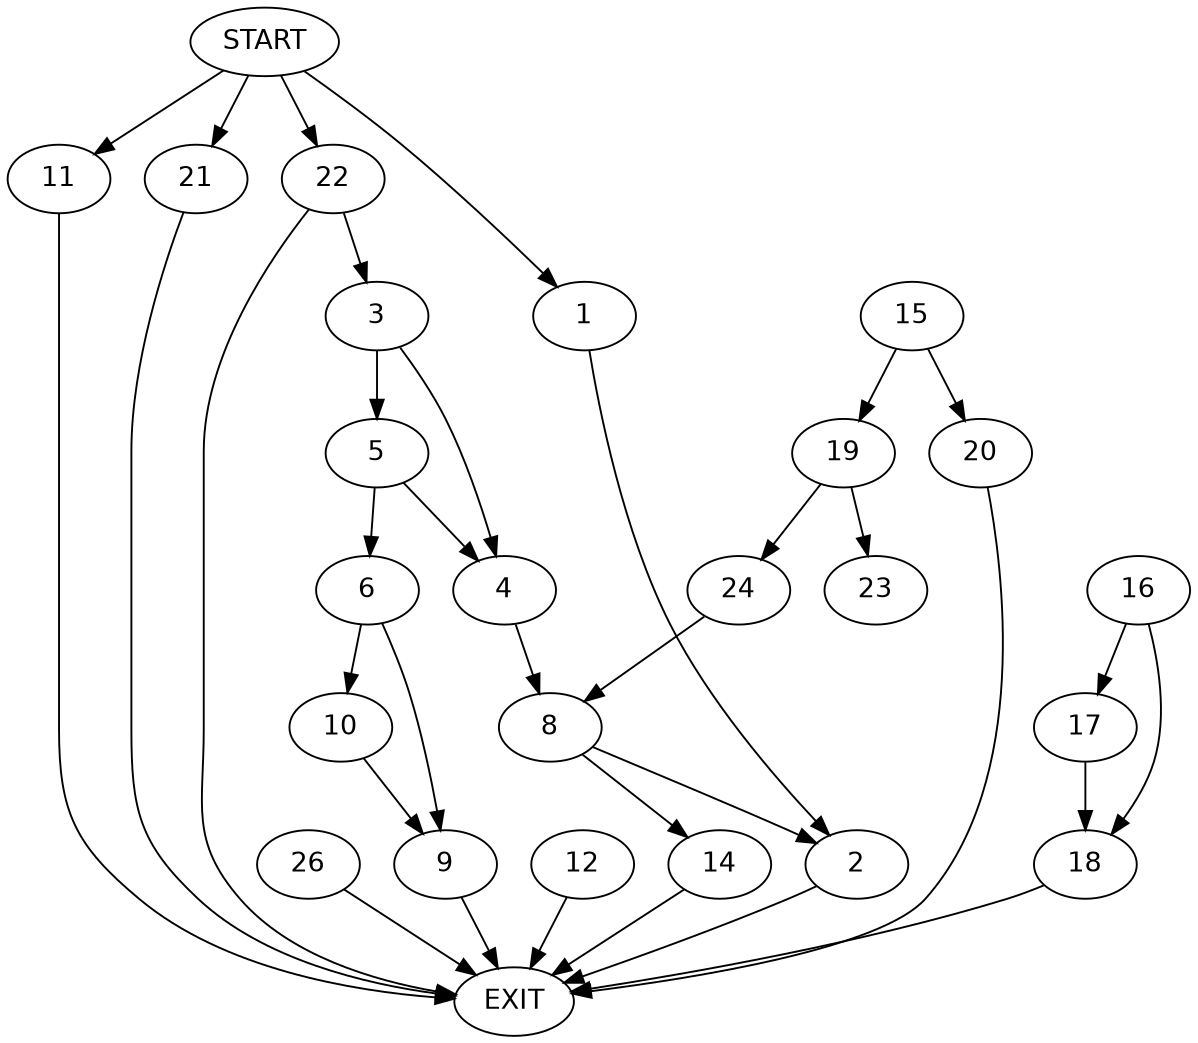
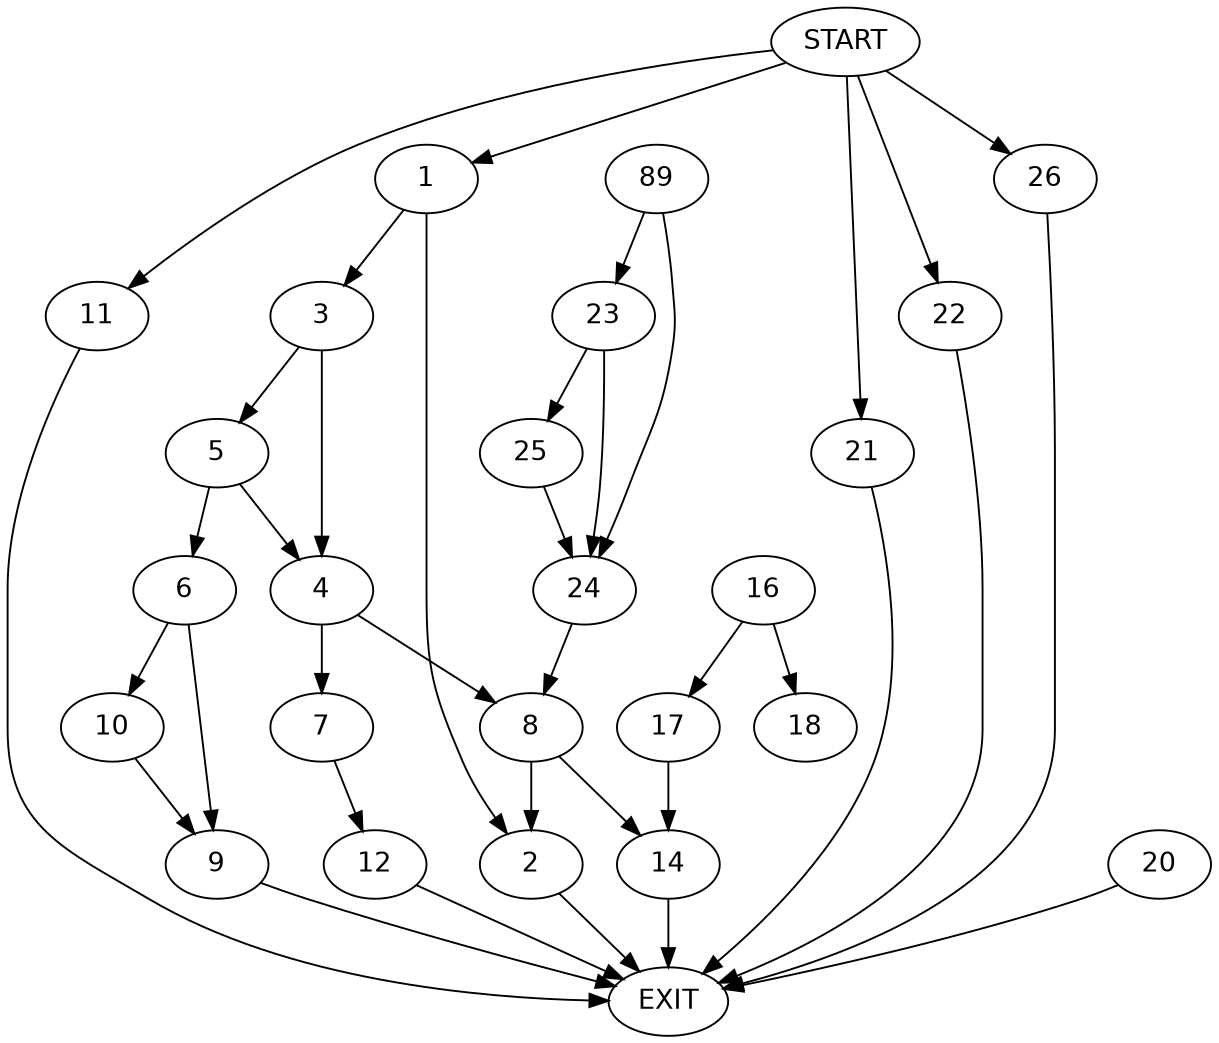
edge "START" -> "26": added
edge "22" -> "3": now "1" -> "3"
node "15": removed
edge "23" -> "24": added
node "25": added
node "19": label "19" -> "89"
node "7": added
edge "17" -> "18": now "17" -> "14"
edge "18" -> "EXIT": removed
